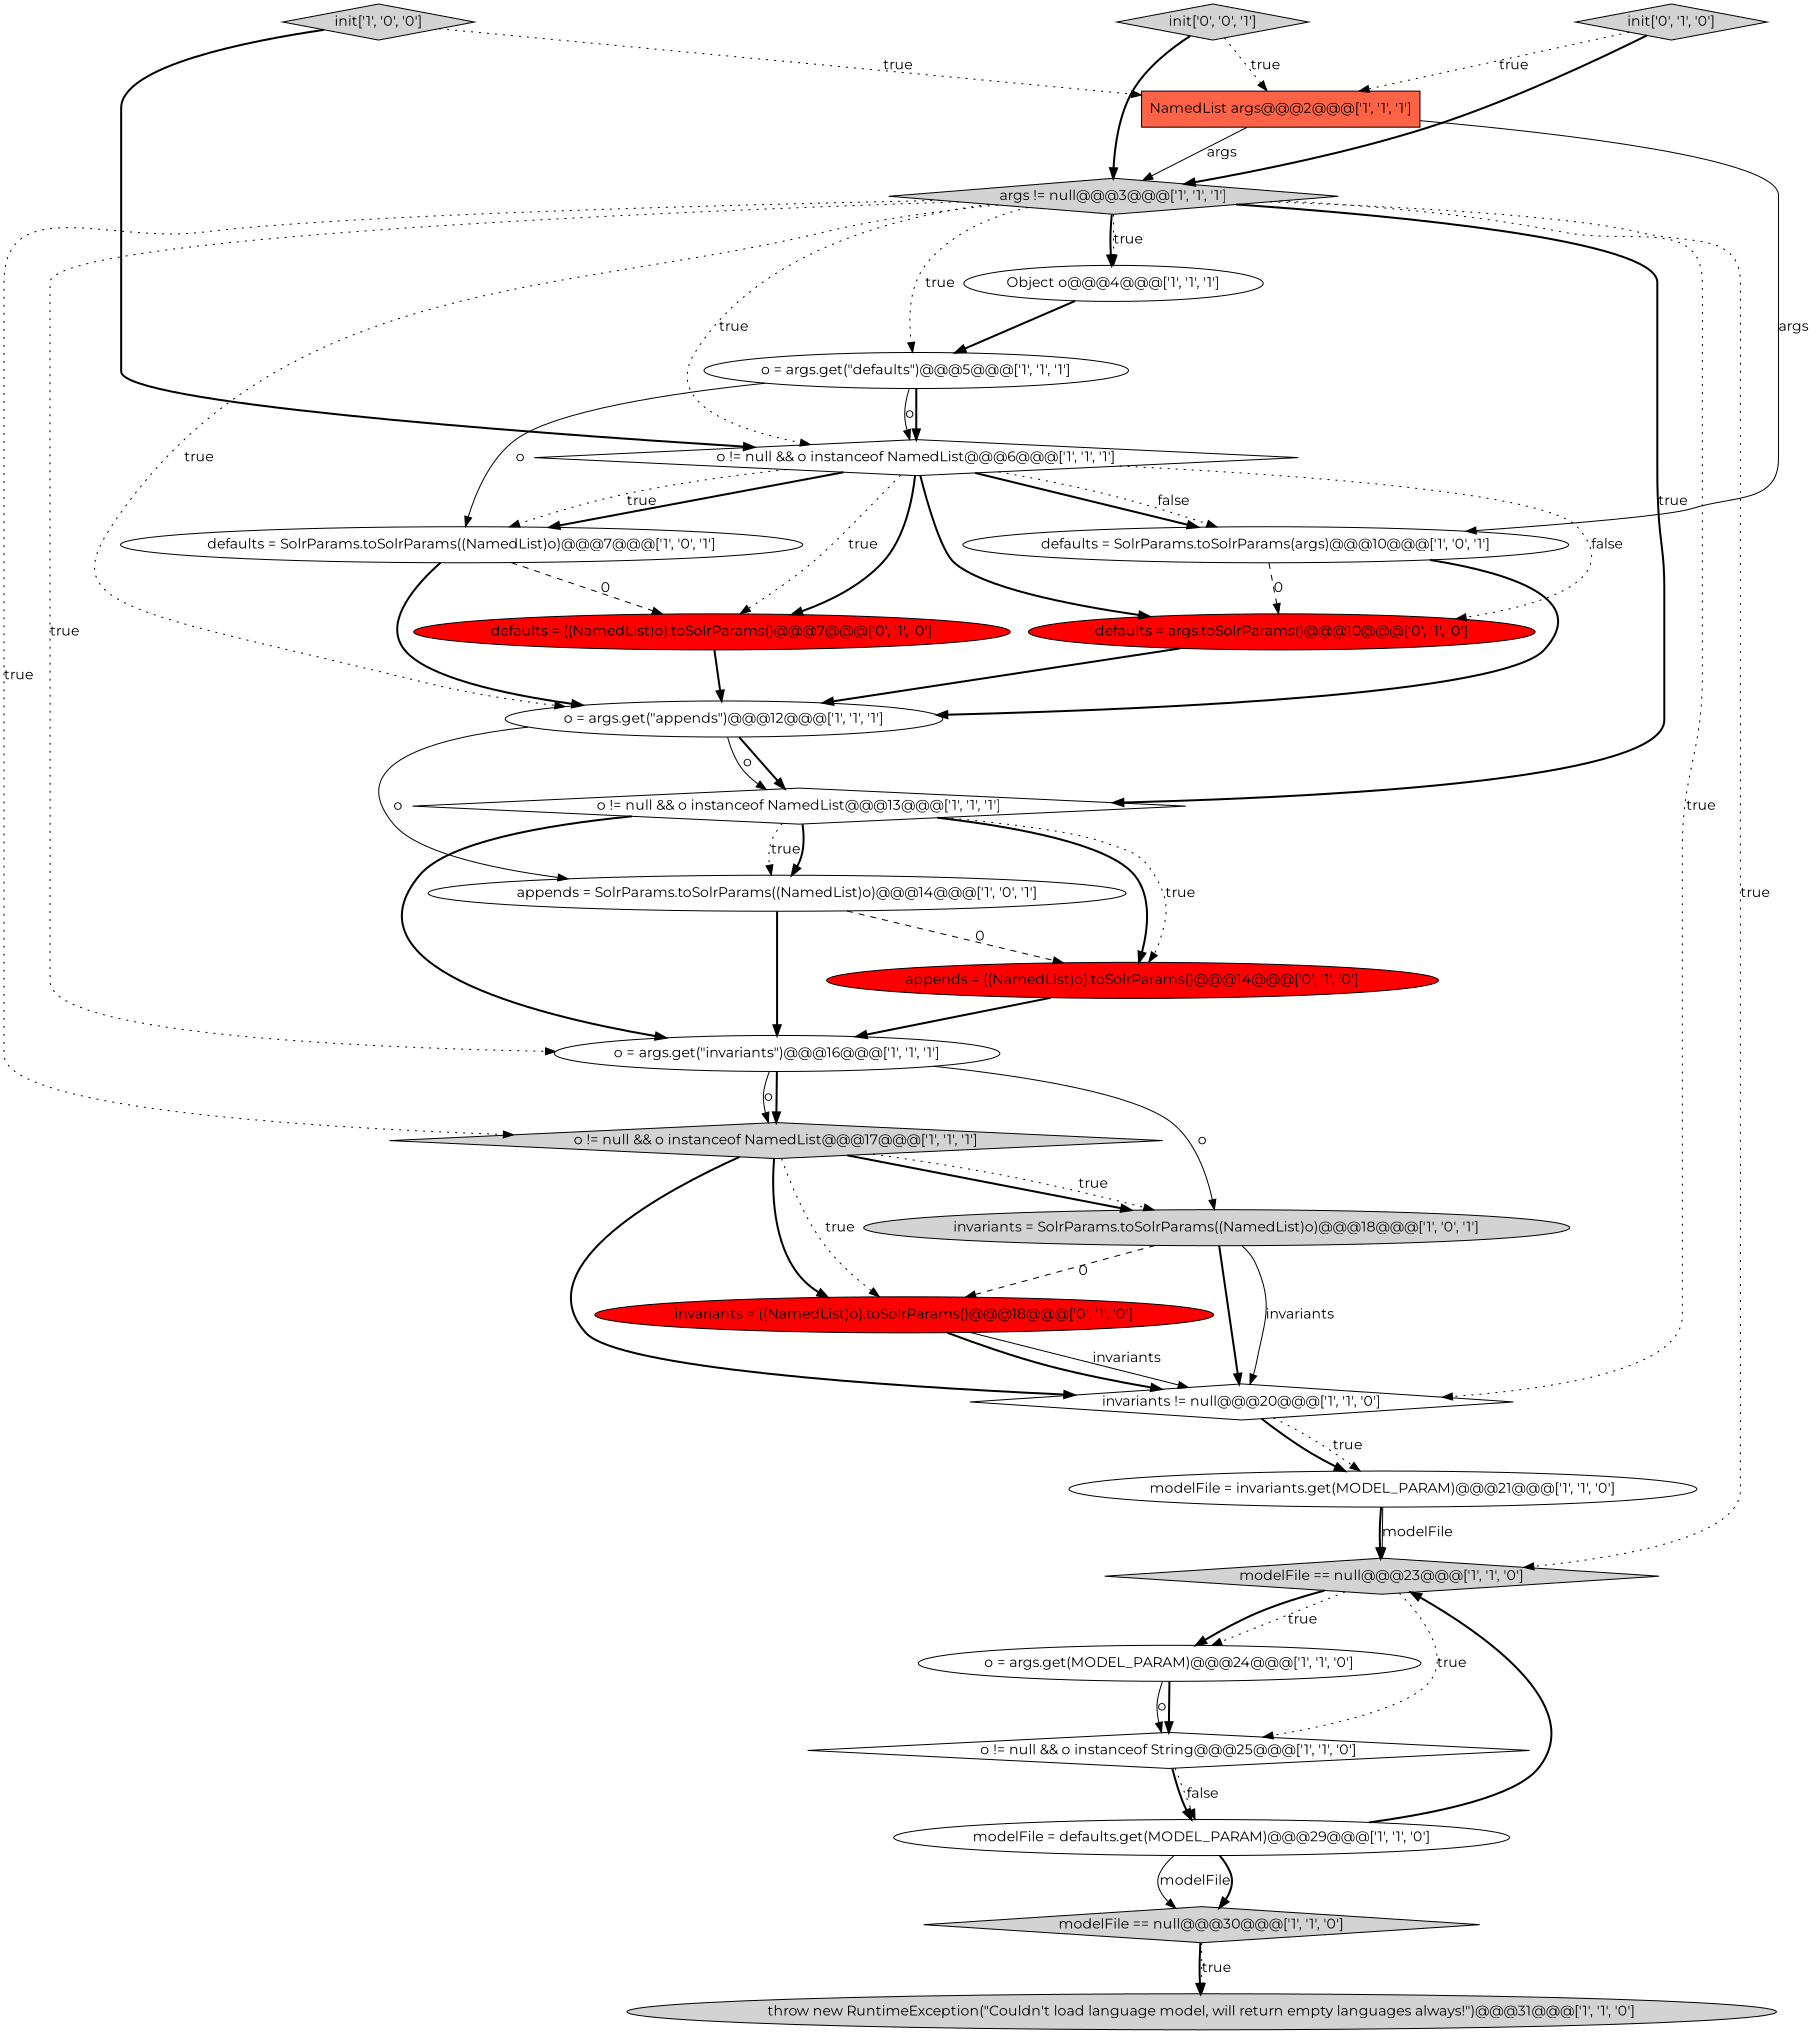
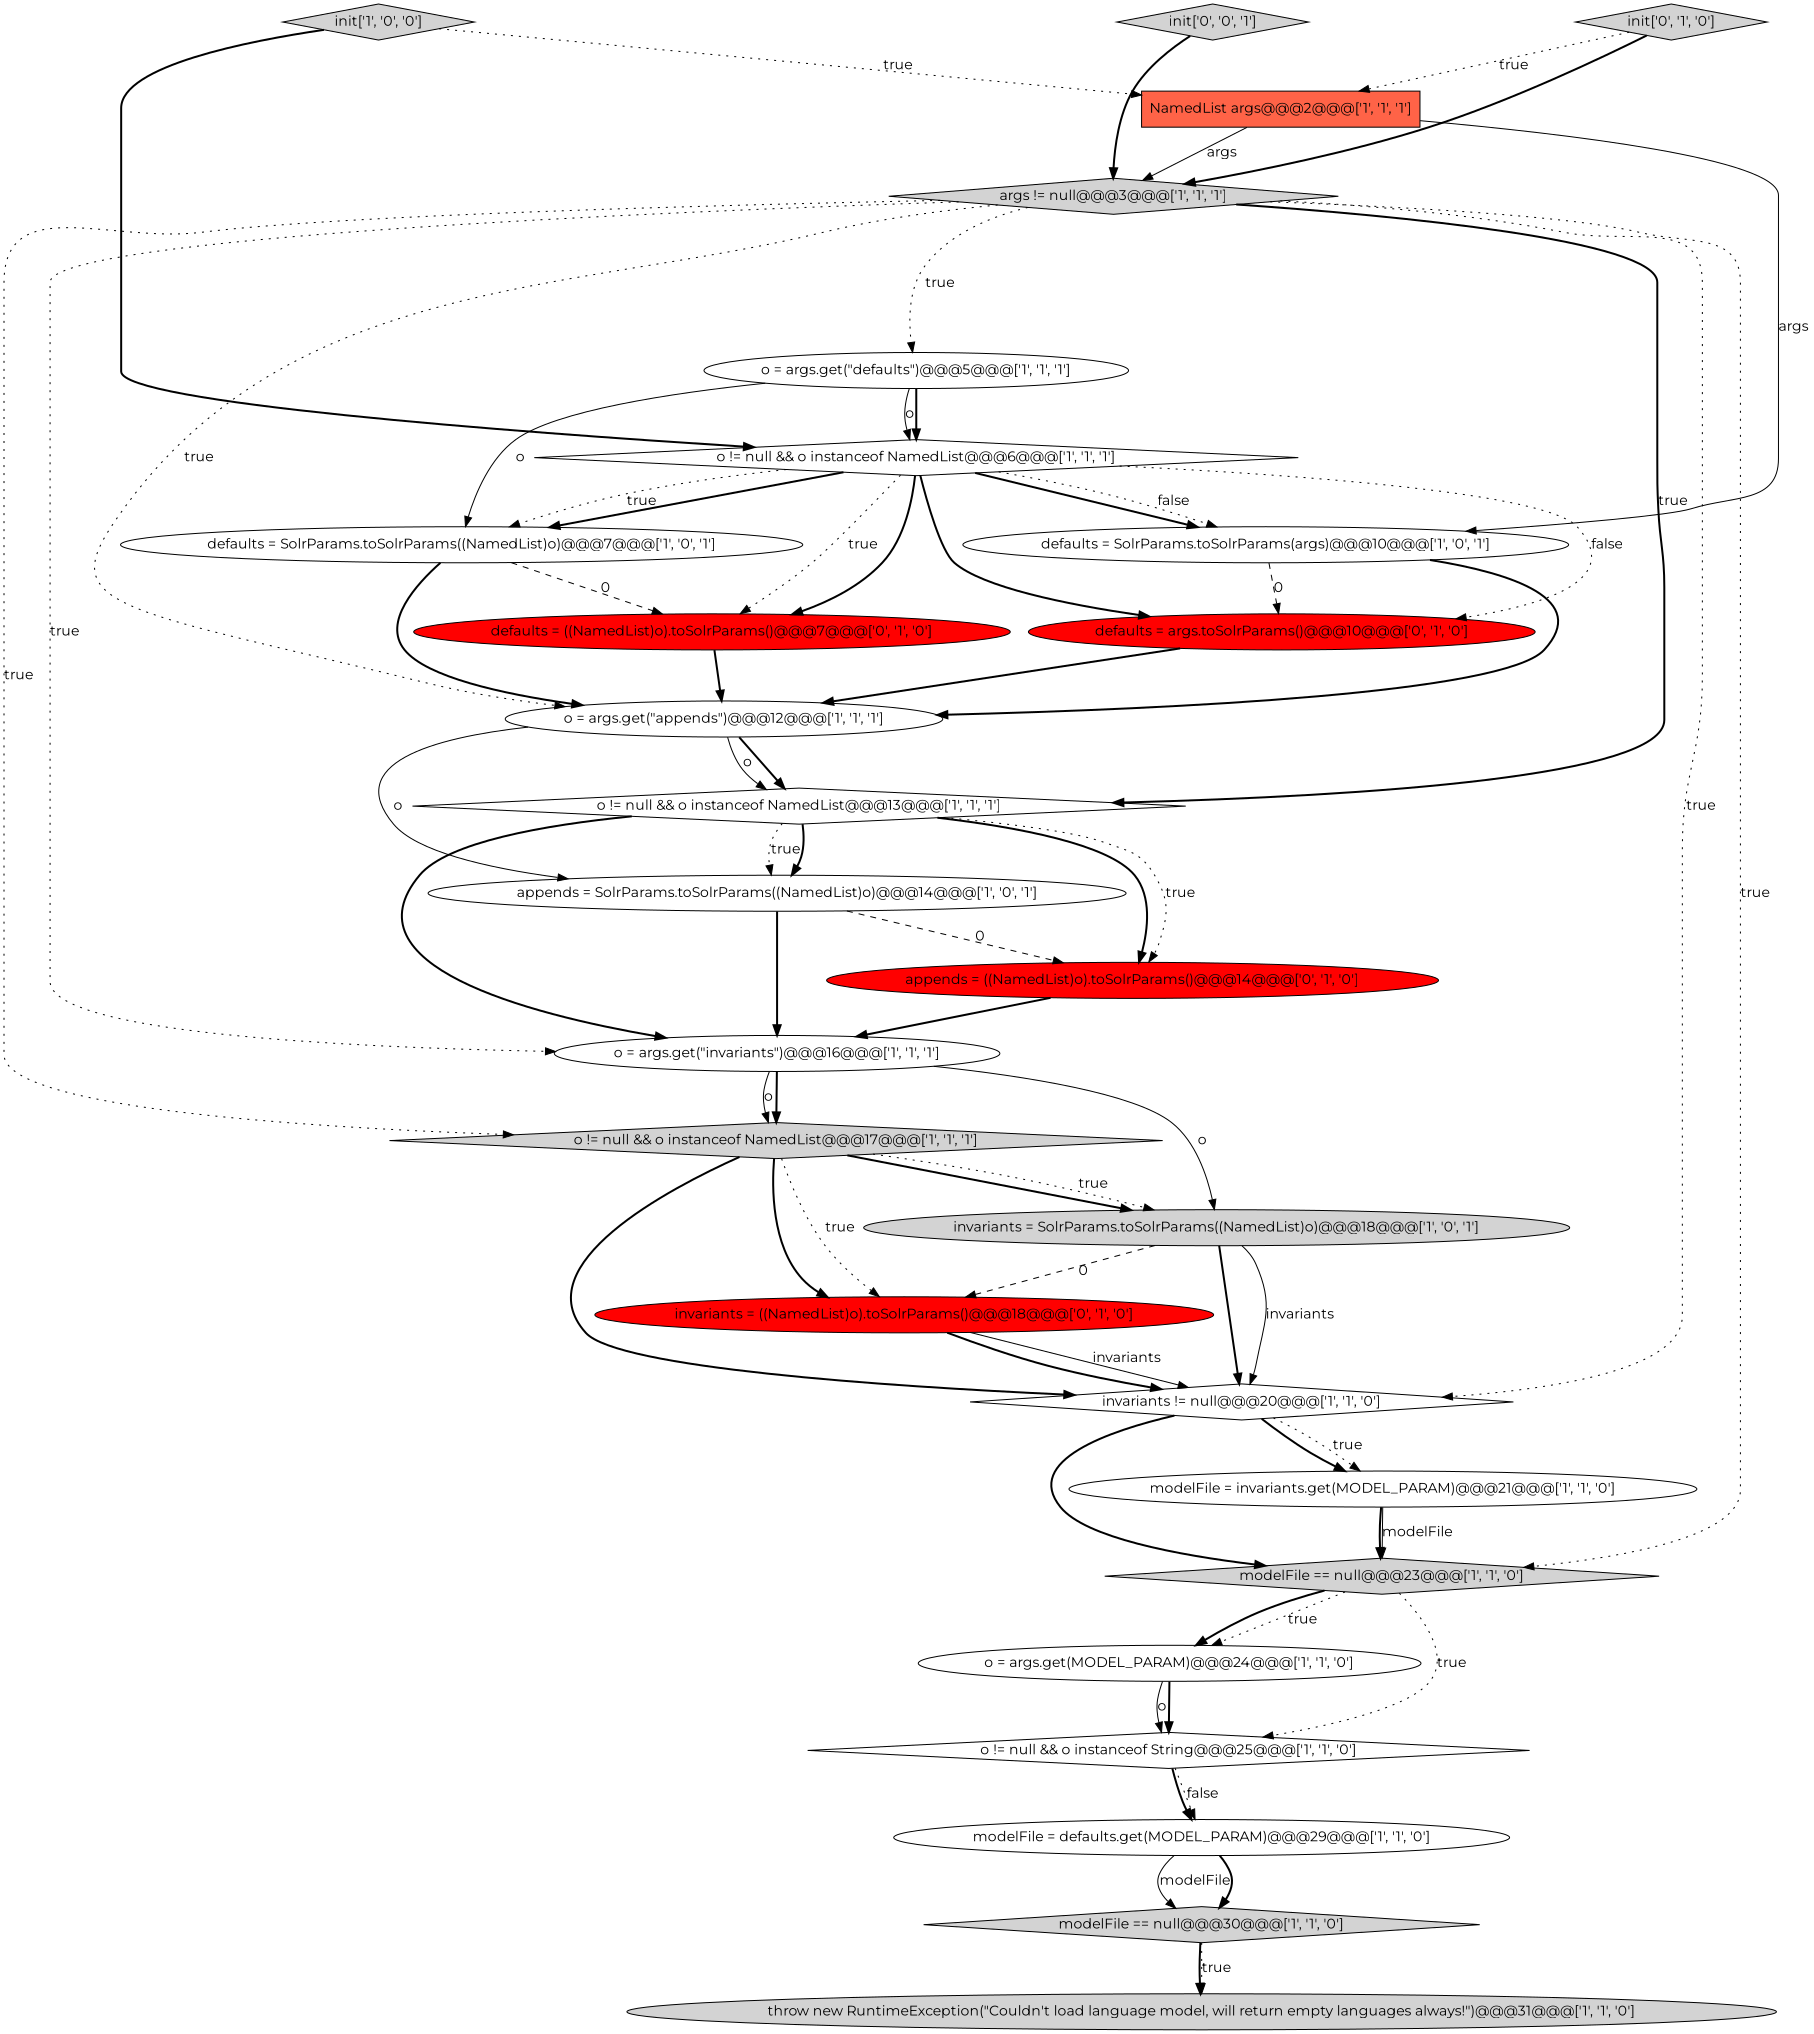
edge "init['0', '0', '1']" -> "NamedList args@@@2@@@['1', '1', '1']": removed, label "true"
node "Object o@@@4@@@['1', '1', '1']": removed
edge "args != null@@@3@@@['1', '1', '1']" -> "o != null && o instanceof NamedList@@@6@@@['1', '1', '1']": removed, label "true"
edge "modelFile = defaults.get(MODEL_PARAM)@@@29@@@['1', '1', '0']" -> "modelFile == null@@@23@@@['1', '1', '0']": now "invariants != null@@@20@@@['1', '1', '0']" -> "modelFile == null@@@23@@@['1', '1', '0']"
